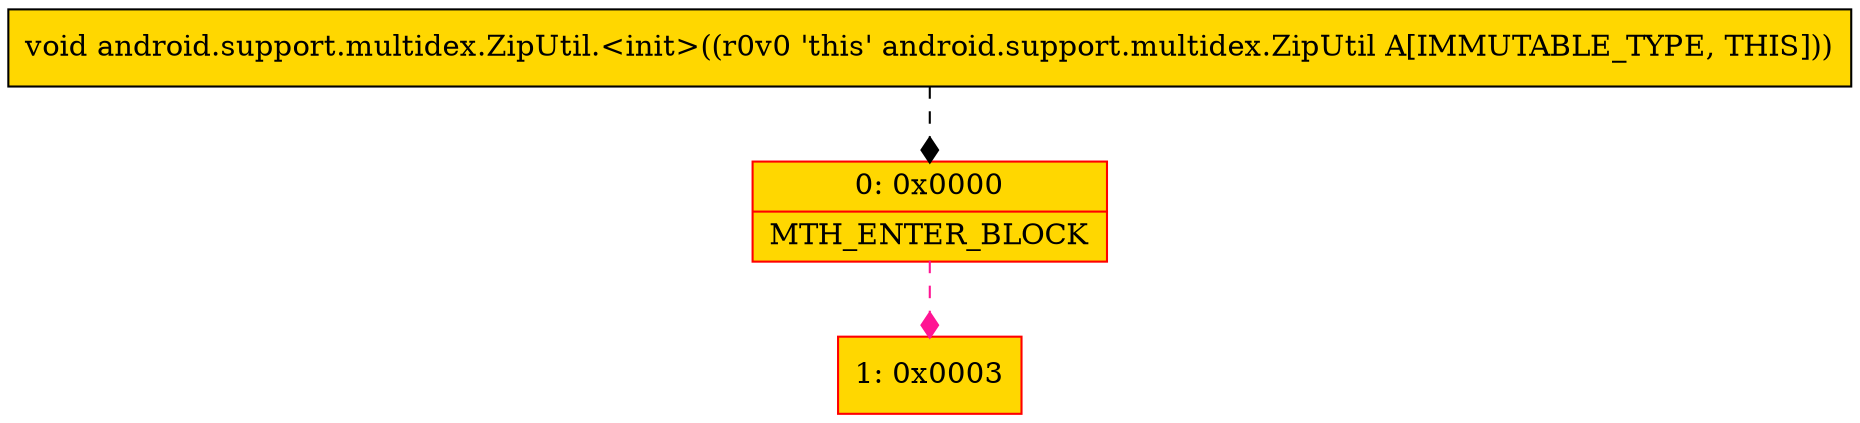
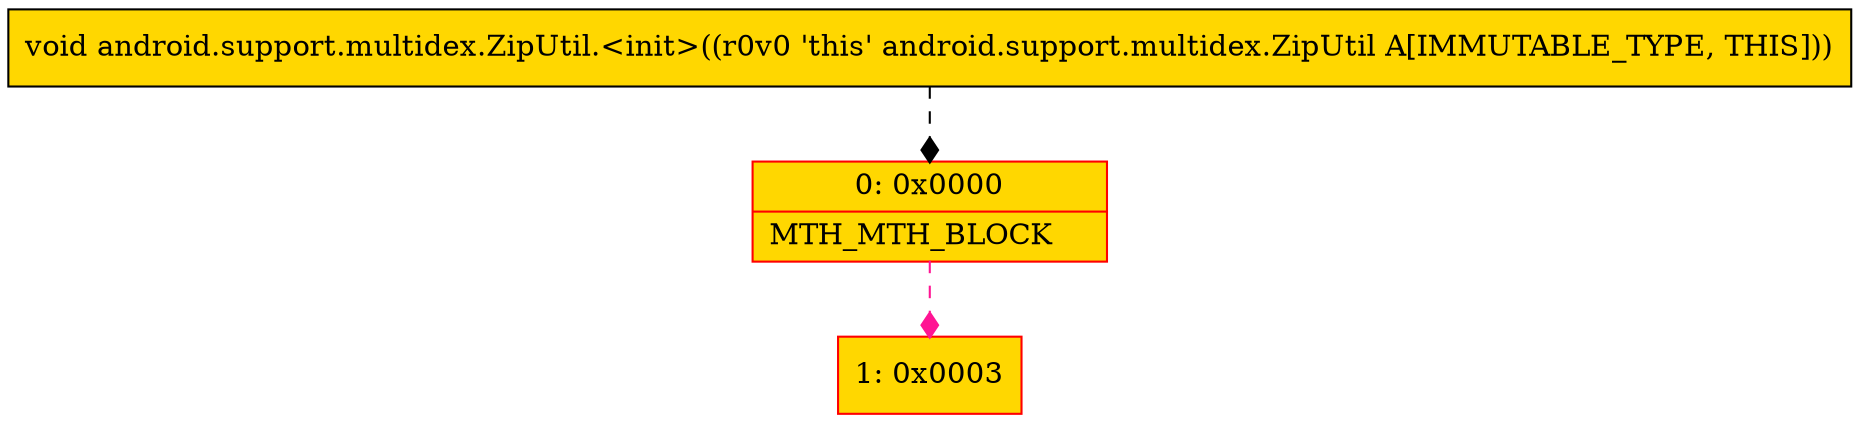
node "0: 0x0000": text "MTH_ENTER_BLOCK" -> "MTH_MTH_BLOCK"
